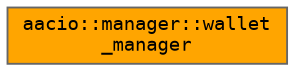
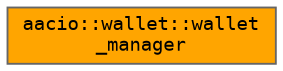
node "aacio::manager::wallet _manager": label "aacio::manager::wallet _manager" -> "aacio::wallet::wallet _manager"
